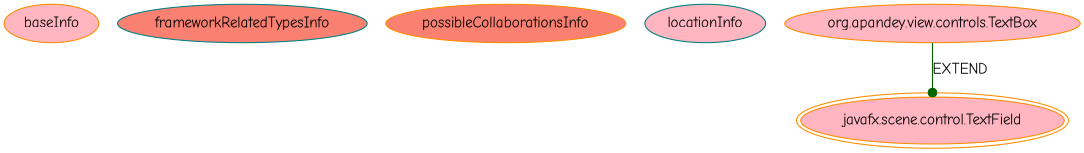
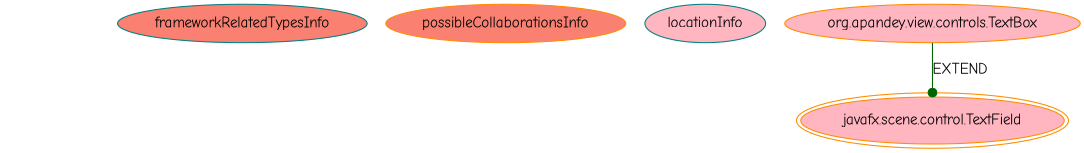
node "baseInfo": removed
